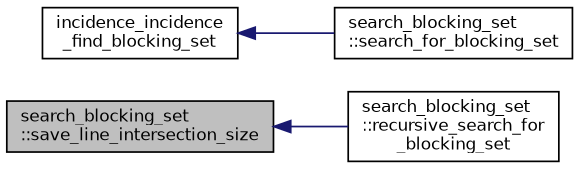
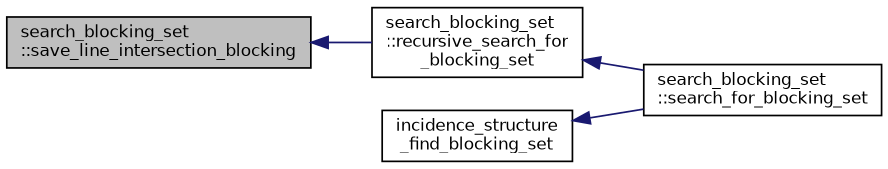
node "incidence_incidence _find_blocking_set": label "incidence_incidence _find_blocking_set" -> "incidence_structure _find_blocking_set"
edge "search_blocking_set ::search_for_blocking_set" -> "search_blocking_set ::recursive_search_for _blocking_set": added
node "search_blocking_set ::save_line_intersection_size": label "search_blocking_set ::save_line_intersection_size" -> "search_blocking_set ::save_line_intersection_blocking"
